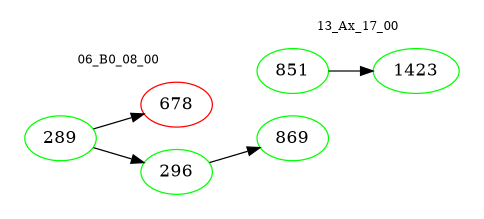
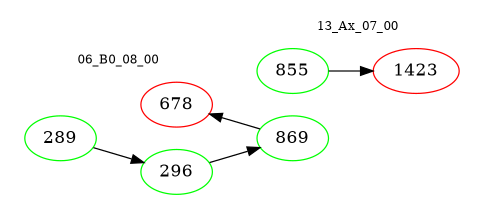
cluster "13_Ax_17_00": label "13_Ax_17_00" -> "13_Ax_07_00"
node "851": label "851" -> "855"
node "1423": color green -> red
edge "289" -> "678": now "869" -> "678"
